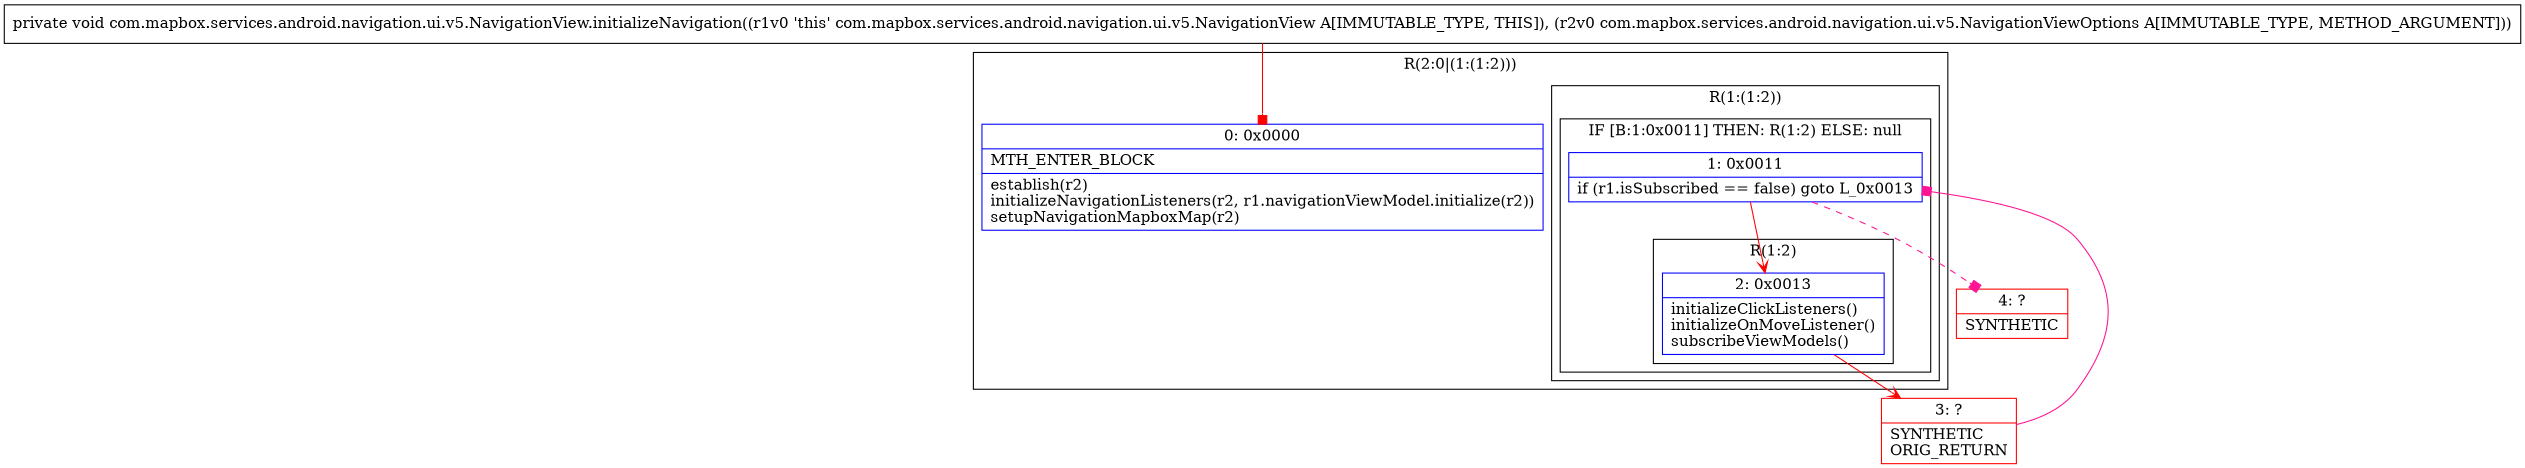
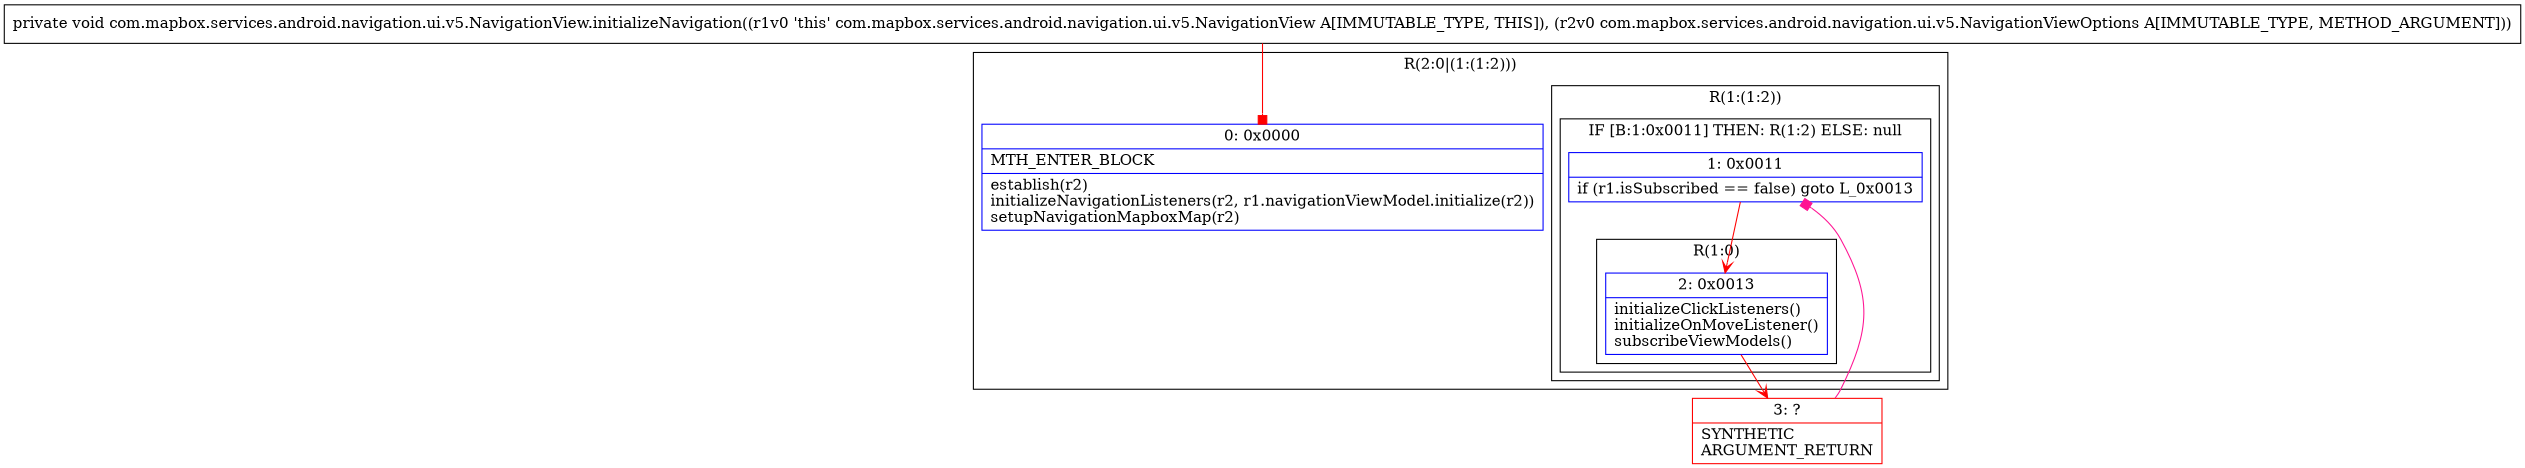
cluster "R(1:2)": label "R(1:2)" -> "R(1:0)"
node "4: ?": removed
node "3: ?": text "ORIG_RETURN" -> "ARGUMENT_RETURN"
